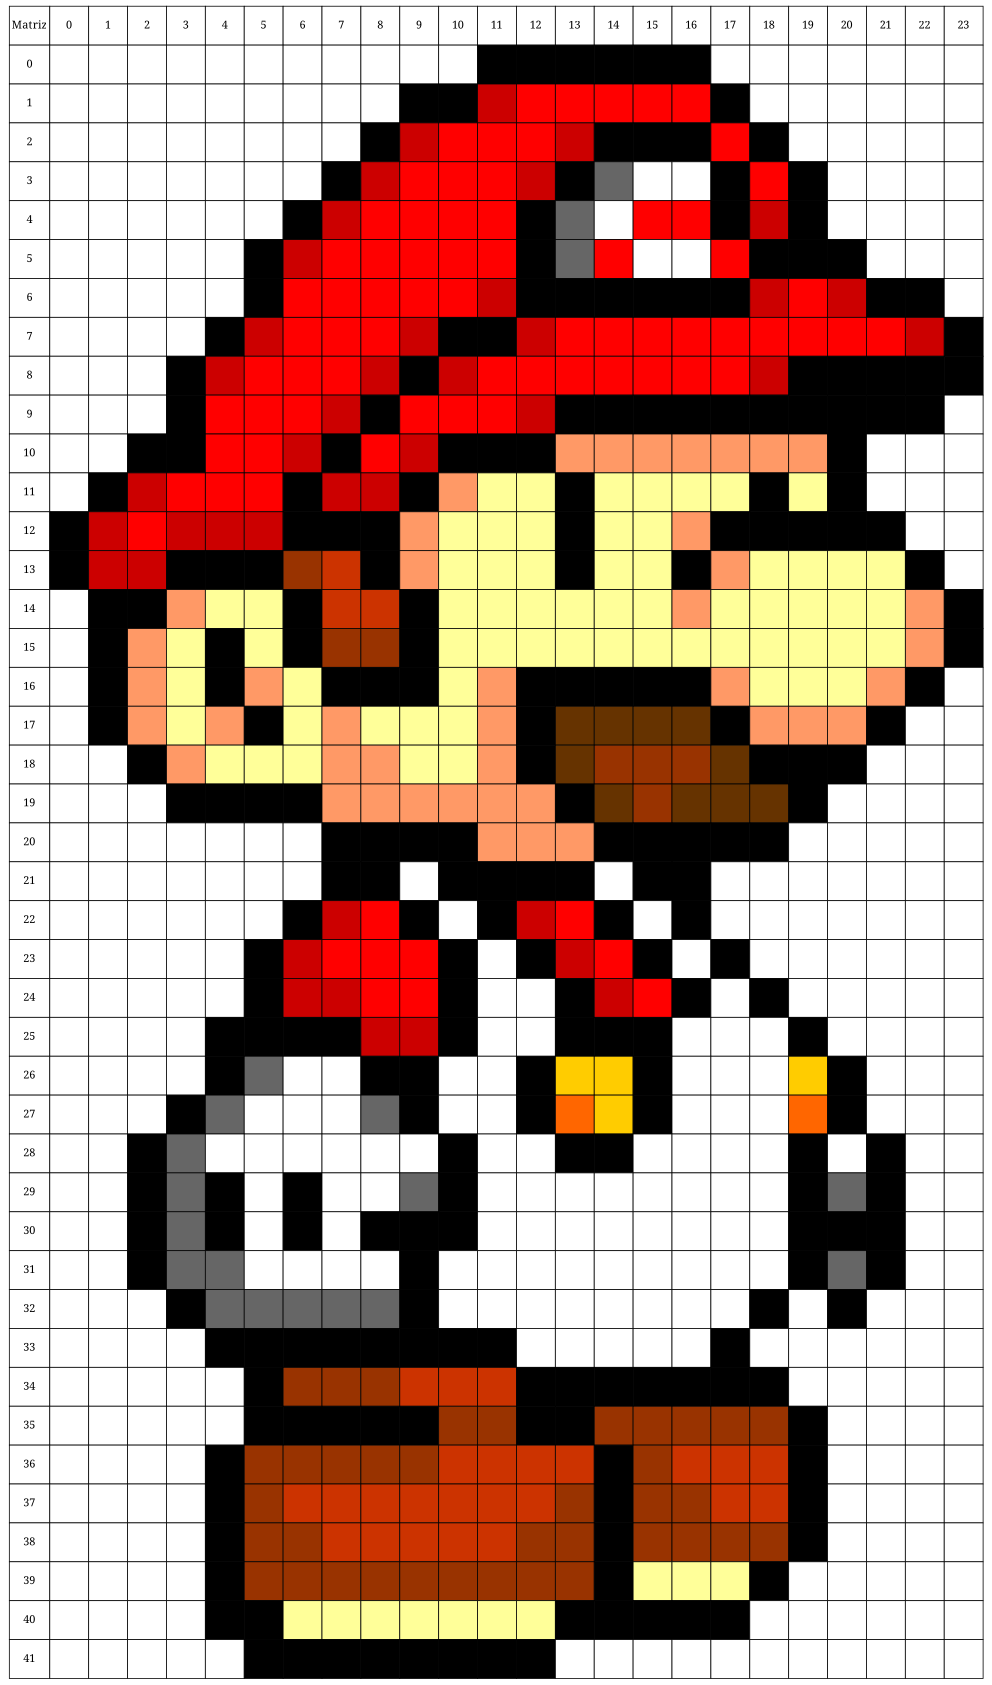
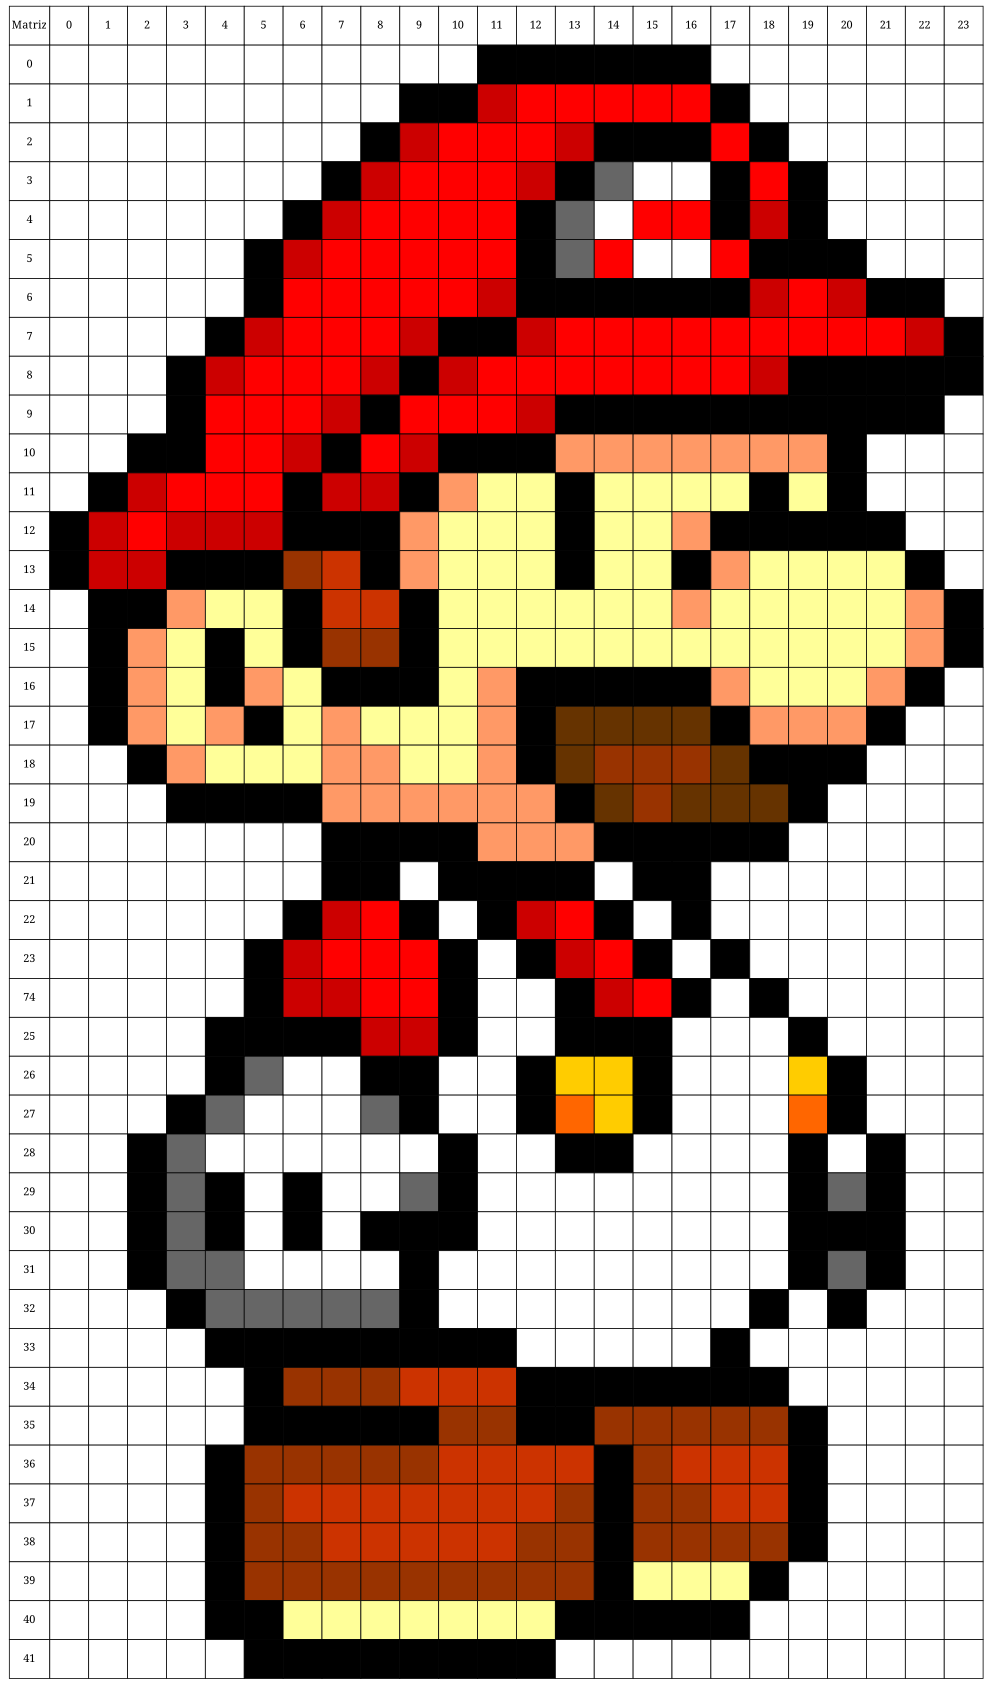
node "Matriz": text "24" -> "74"
